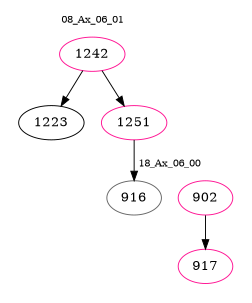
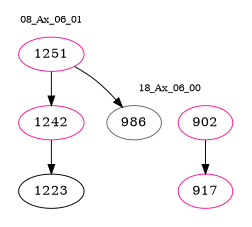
edge "1242" -> "1251": reversed
node "916": label "916" -> "986"
